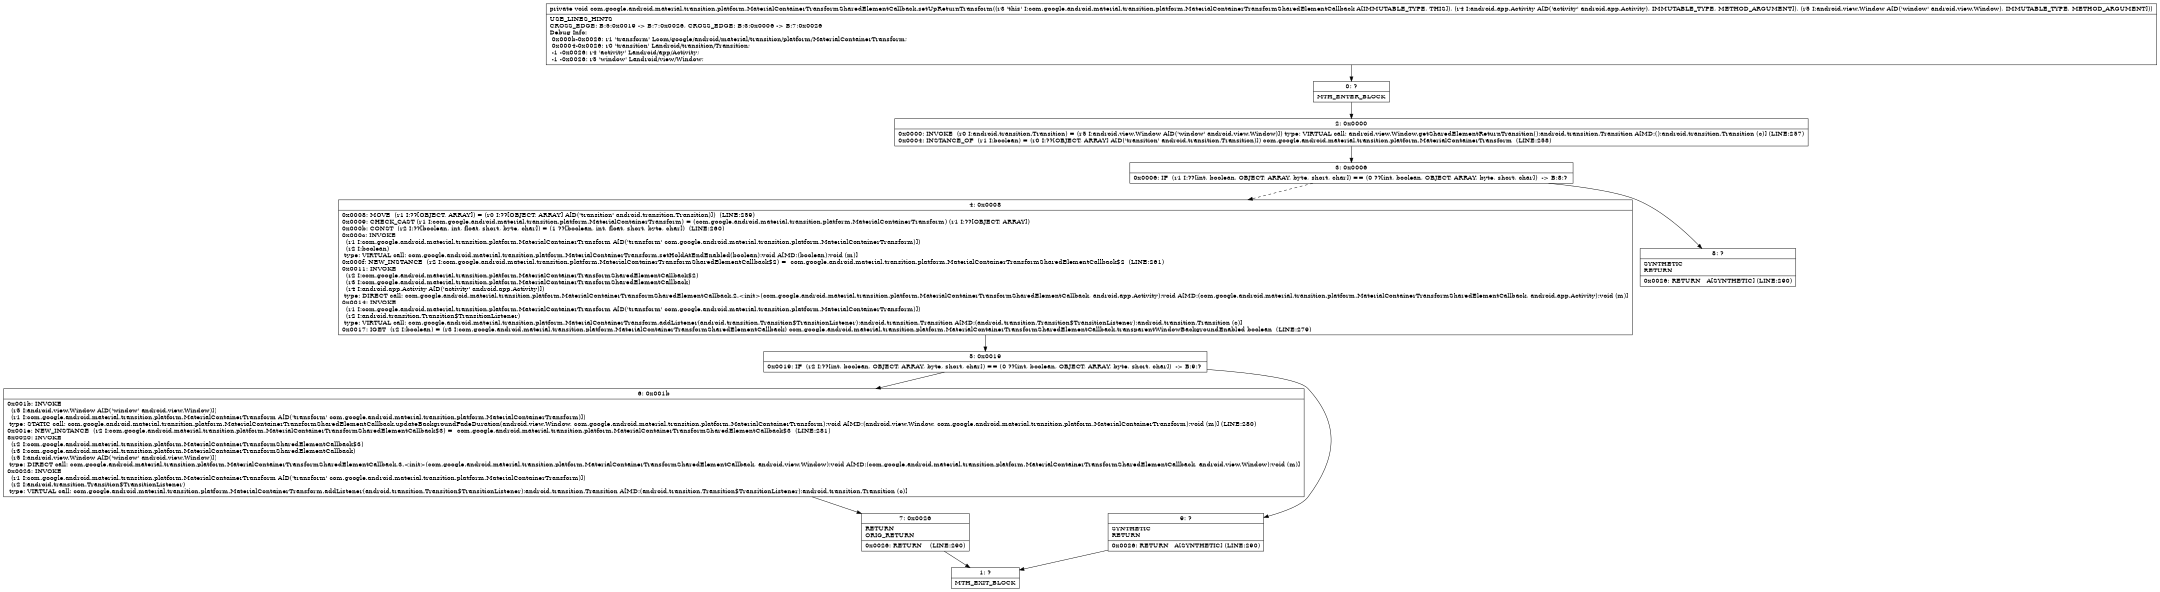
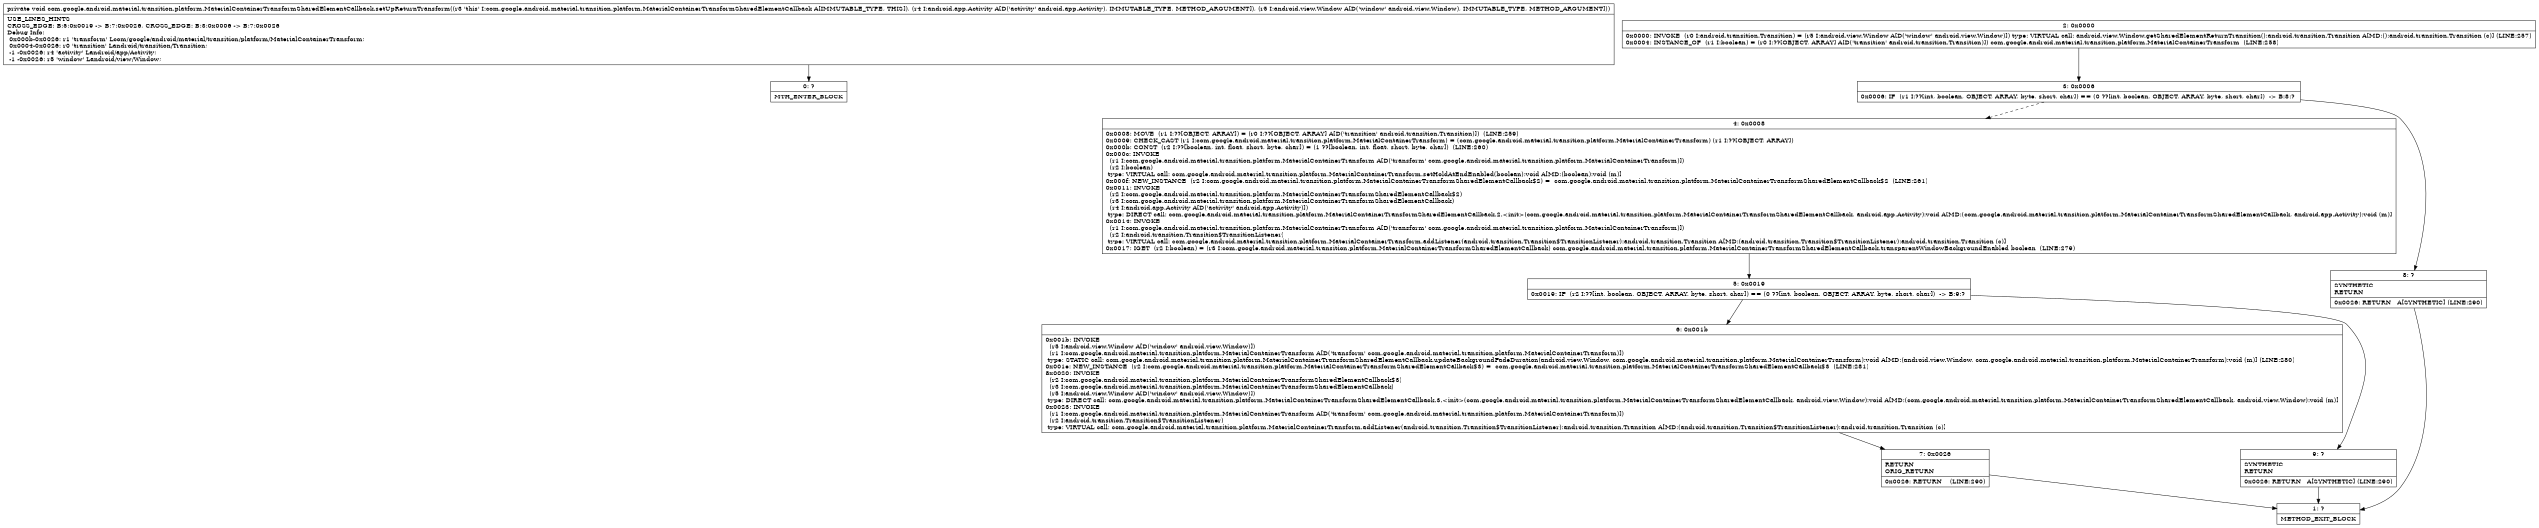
edge "0: ?" -> "2: 0x0000": removed
edge "8: ?" -> "1: ?": added
node "1: ?": text "MTH_EXIT_BLOCK" -> "METHOD_EXIT_BLOCK"
